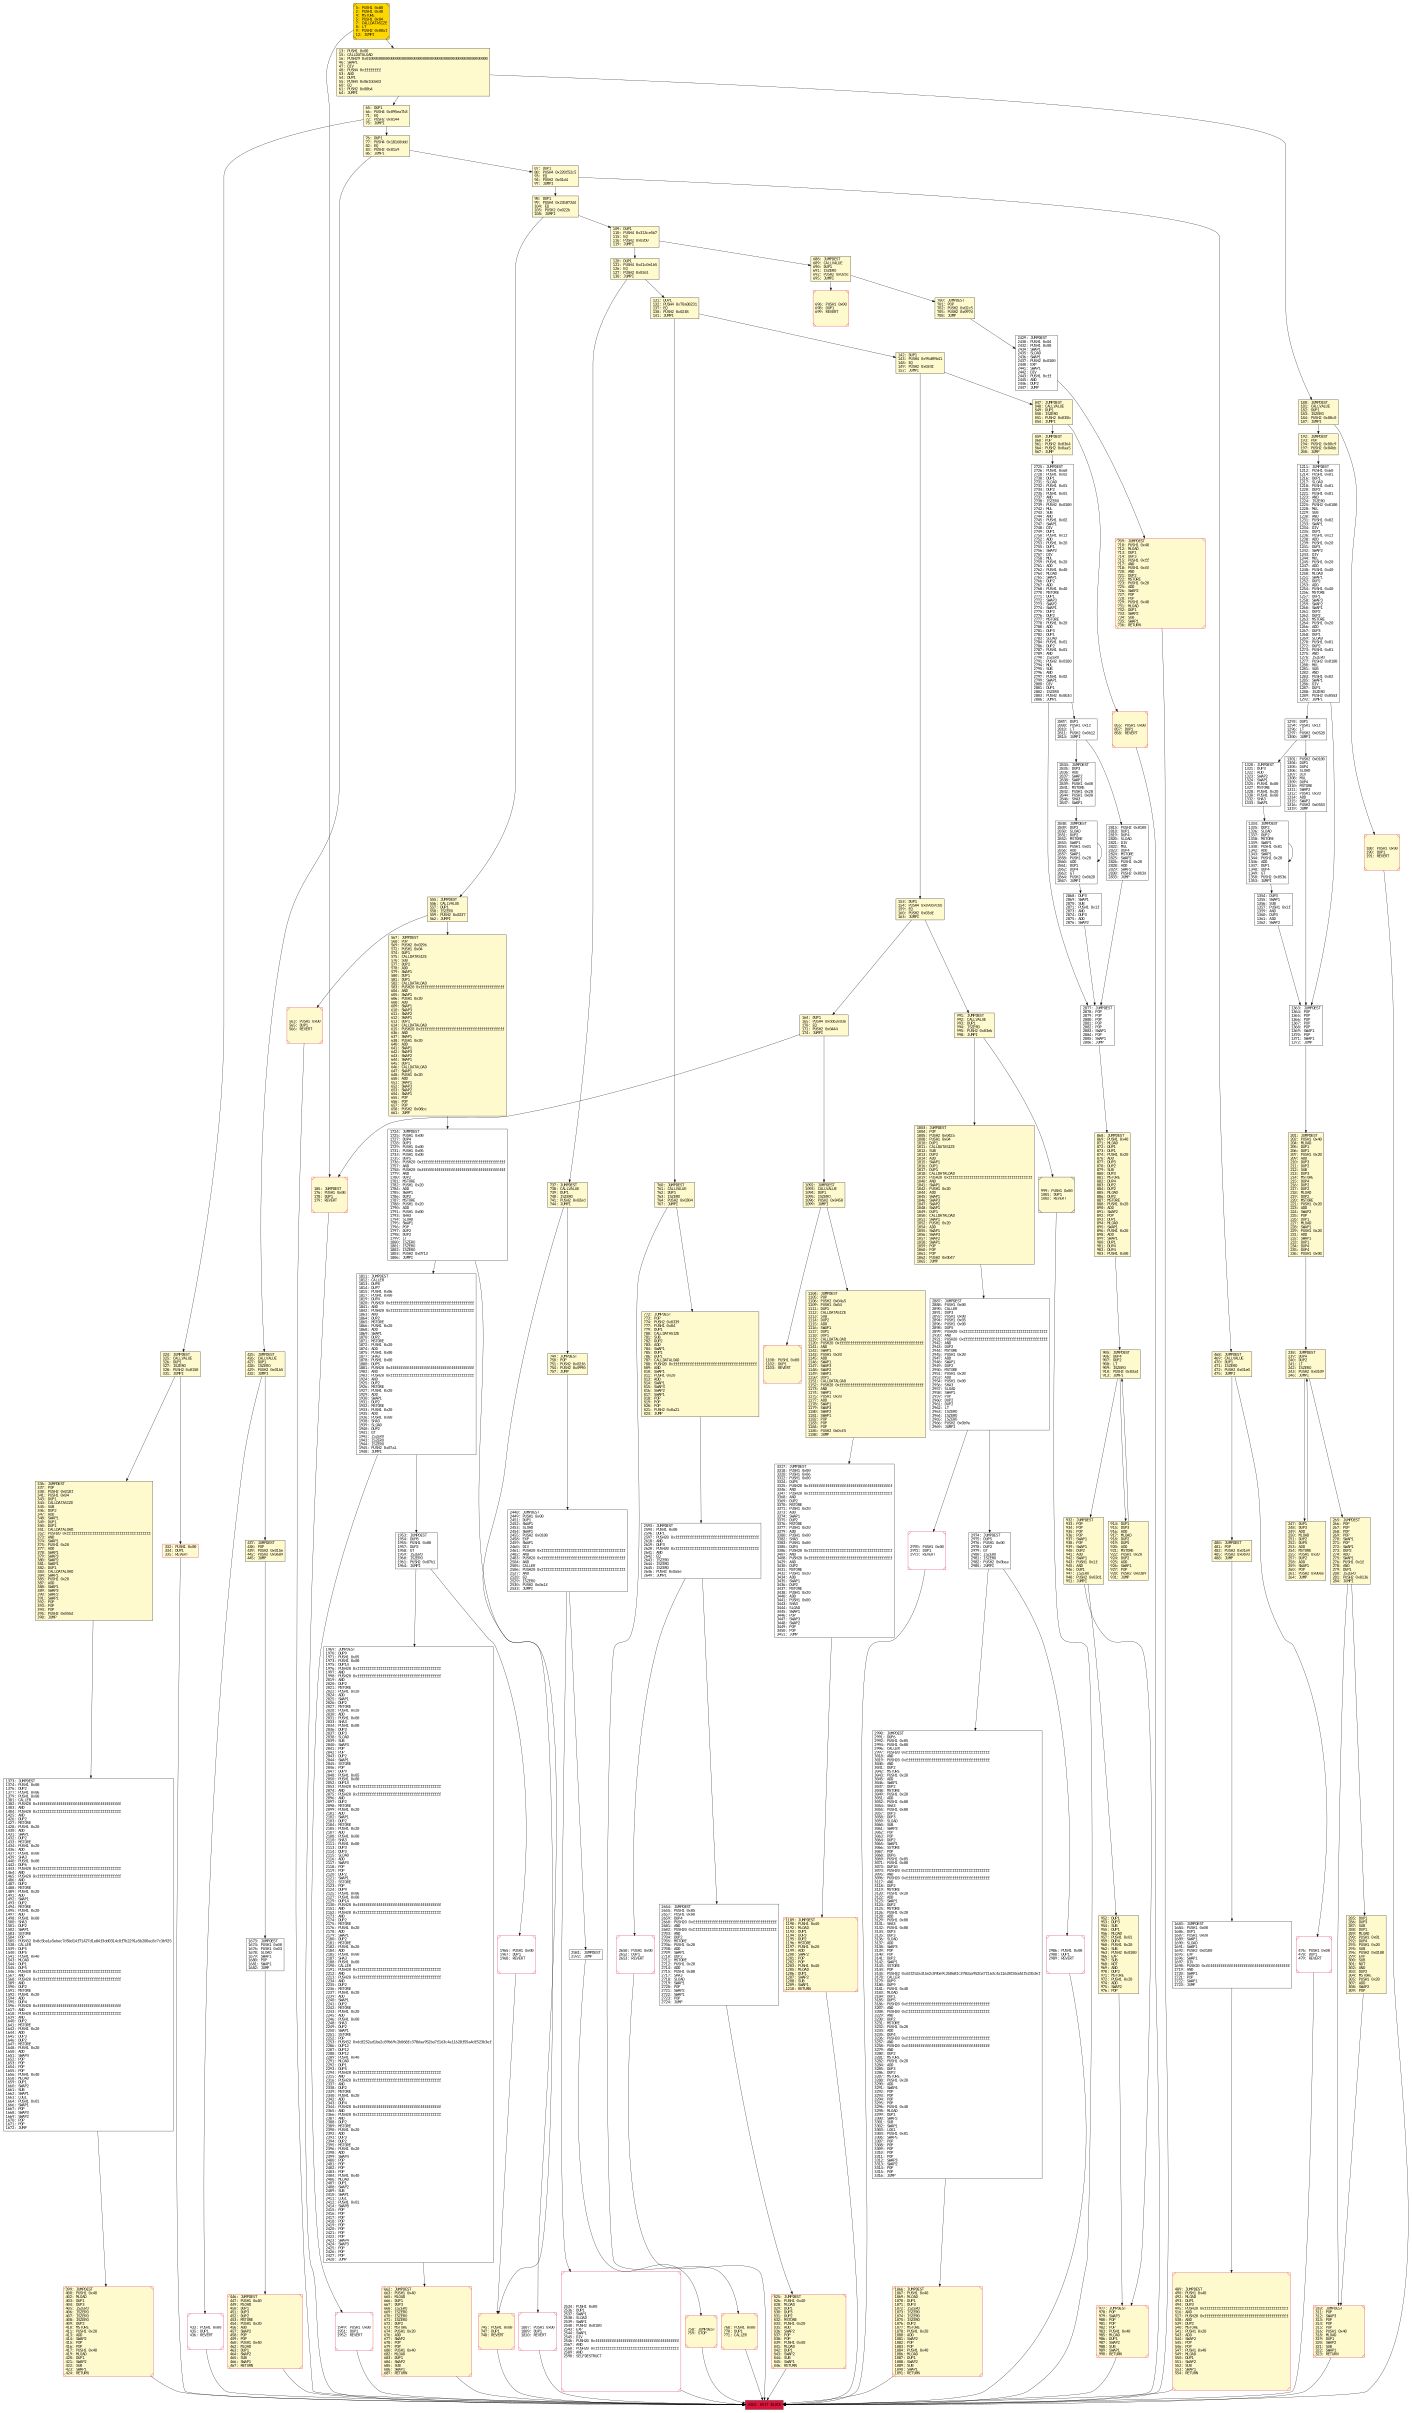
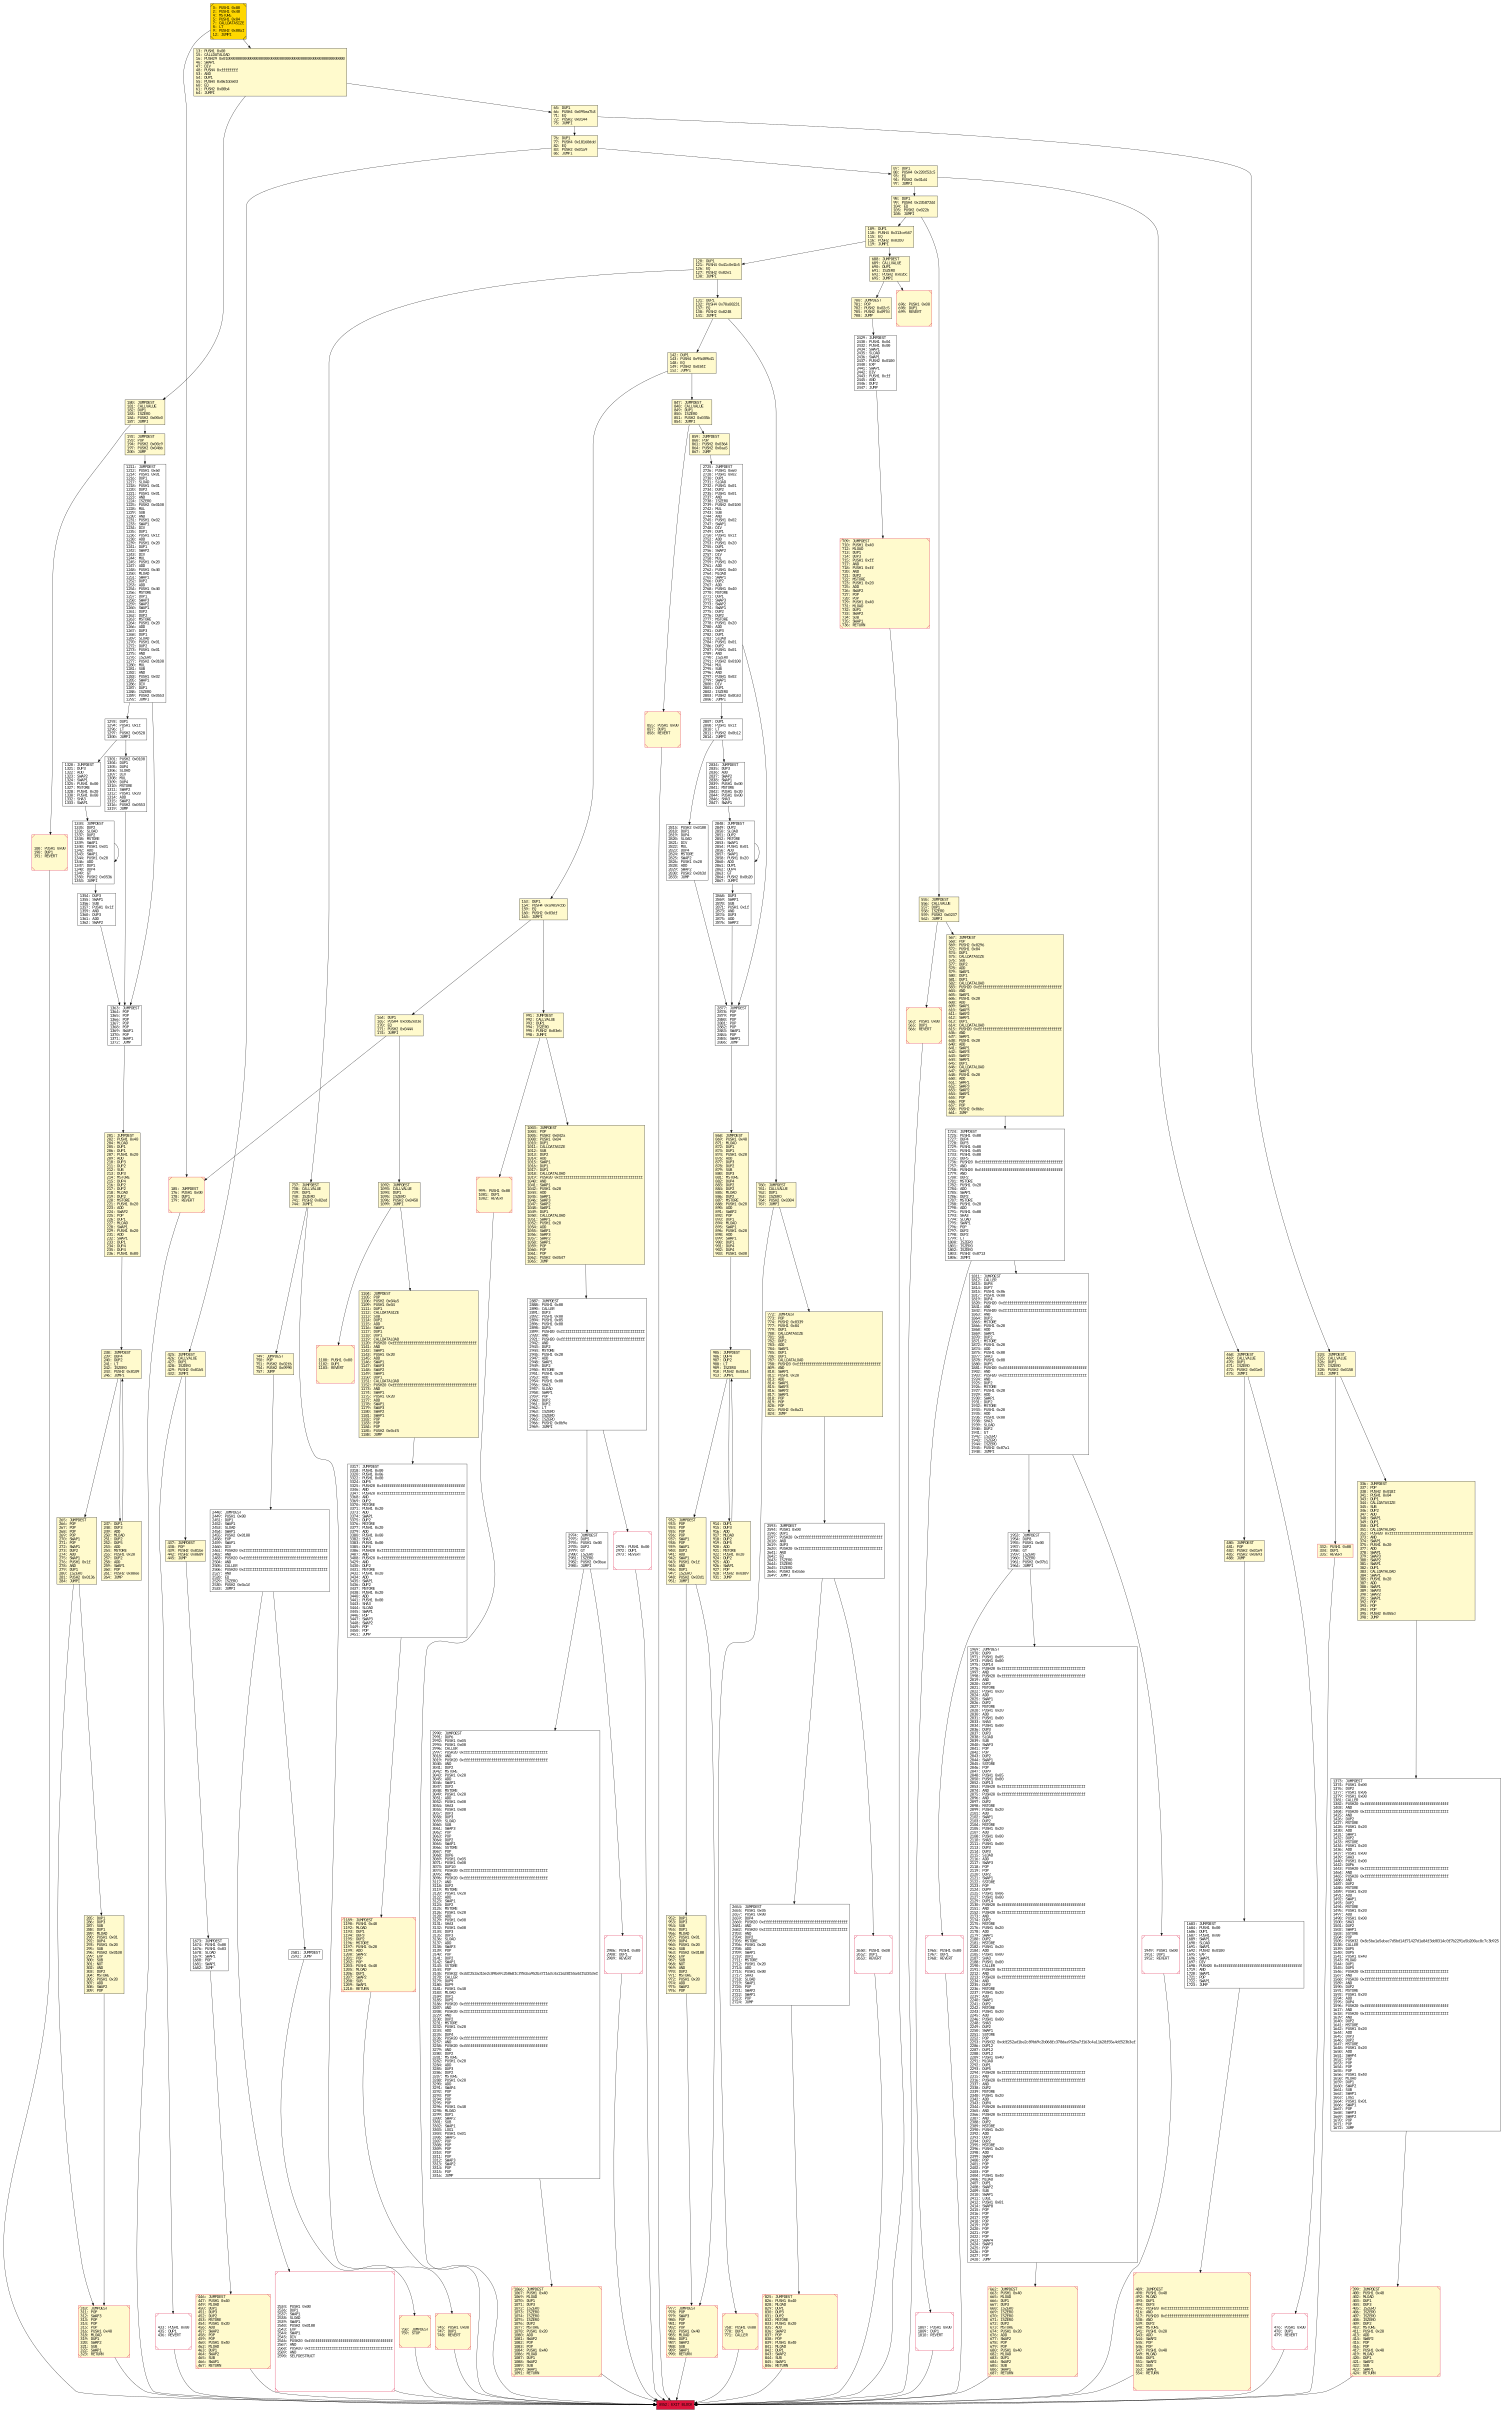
node "999: PUSH1 0x00 1001: DUP1 1002: REVERT": color black -> crimson
edge "1965: PUSH1 0x00 1967: DUP1 1968: REVERT" -> "745: PUSH1 0x00 747: DUP1 748: REVERT": now "1965: PUSH1 0x00 1967: DUP1 1968: REVERT" -> "3452: EXIT BLOCK"
